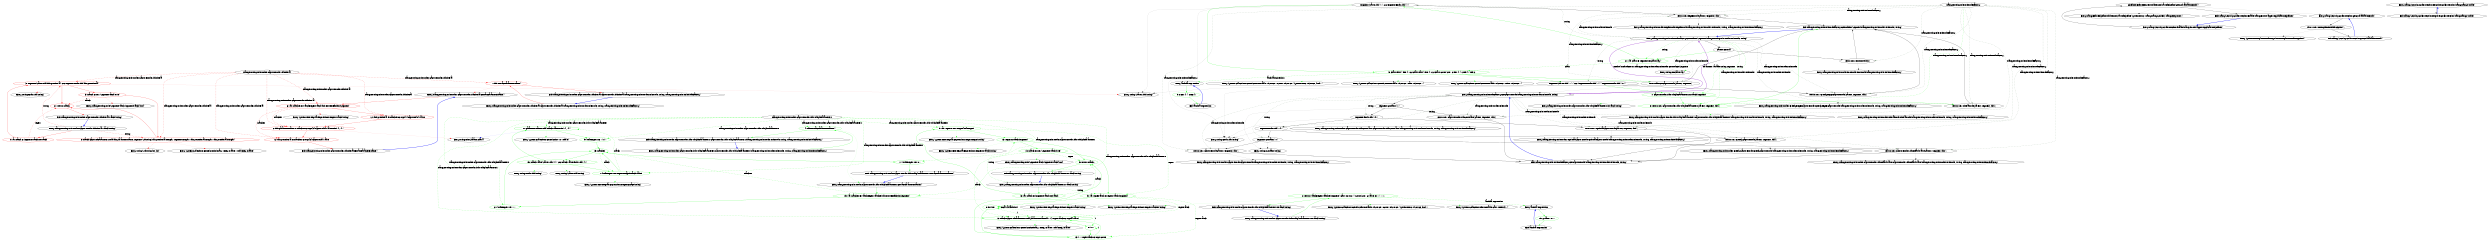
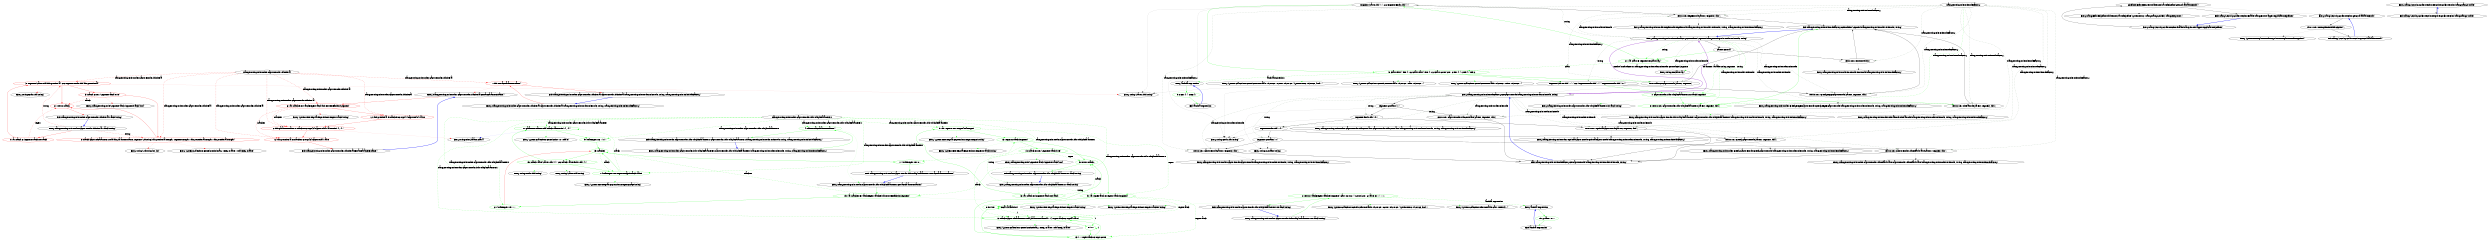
edge "21: builtRegex += ''^''" -> "15: matches": color green -> red
